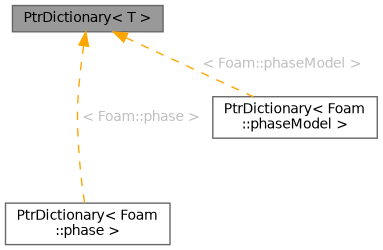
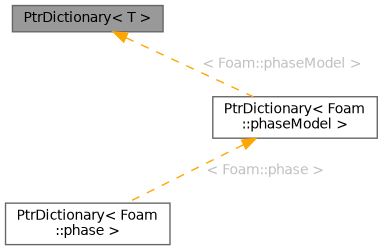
edge "PtrDictionary< Foam ::phase >" -> "PtrDictionary< T >": now "PtrDictionary< Foam ::phase >" -> "PtrDictionary< Foam ::phaseModel >"
